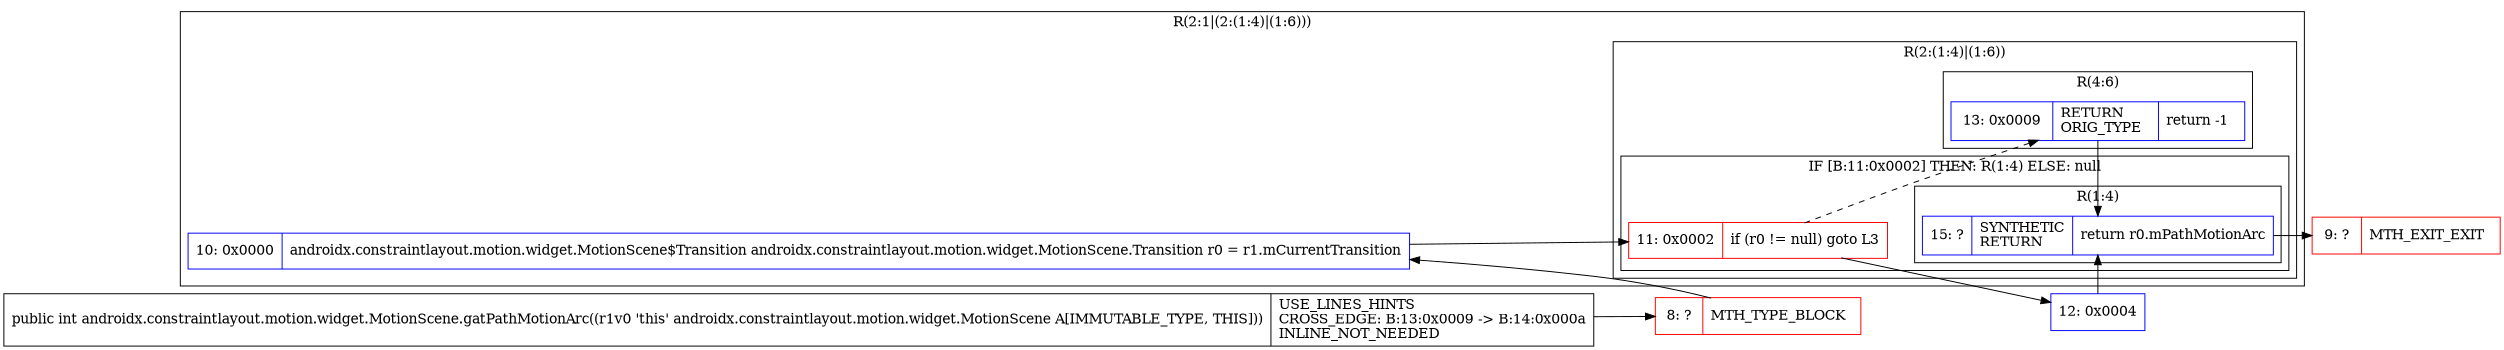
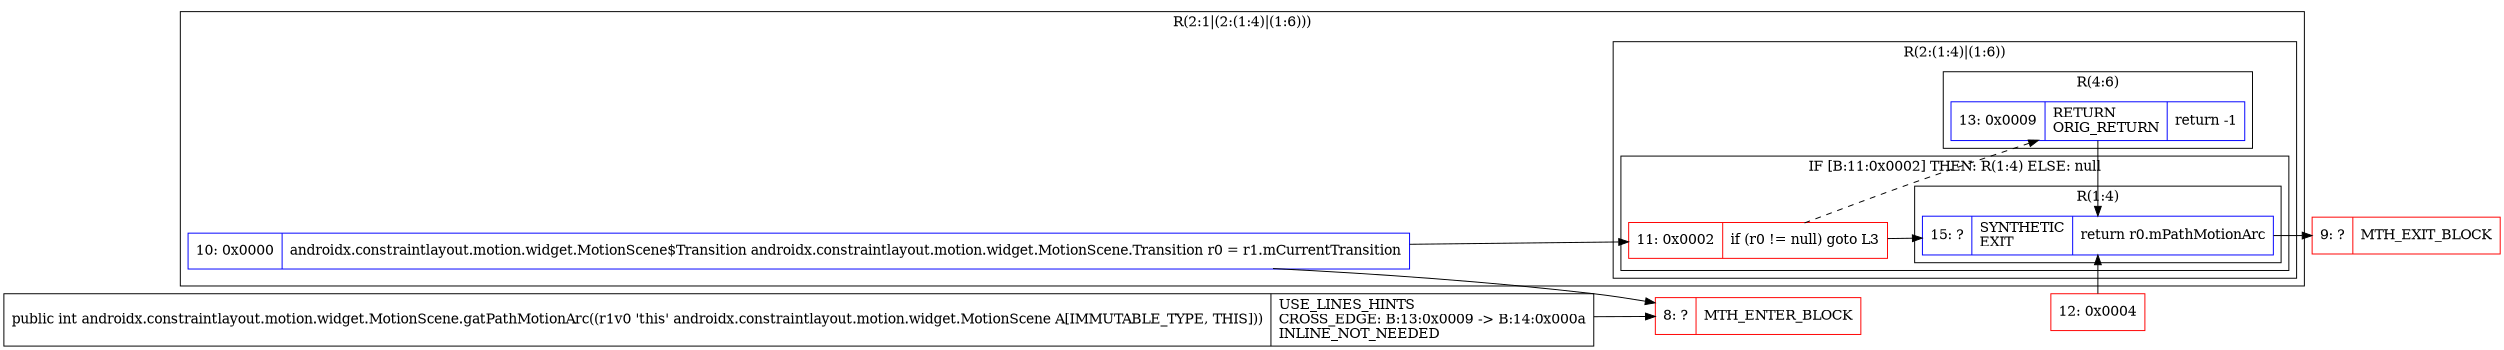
node "13: 0x0009": text "ORIG_TYPE" -> "ORIG_RETURN"
node "9: ?": text "MTH_EXIT_EXIT" -> "MTH_EXIT_BLOCK"
node "15: ?": text "RETURN" -> "EXIT"
edge "8: ?" -> "10: 0x0000": reversed
edge "11: 0x0002" -> "12: 0x0004": now "11: 0x0002" -> "15: ?"
node "12: 0x0004": color blue -> red
node "8: ?": text "MTH_TYPE_BLOCK" -> "MTH_ENTER_BLOCK"
